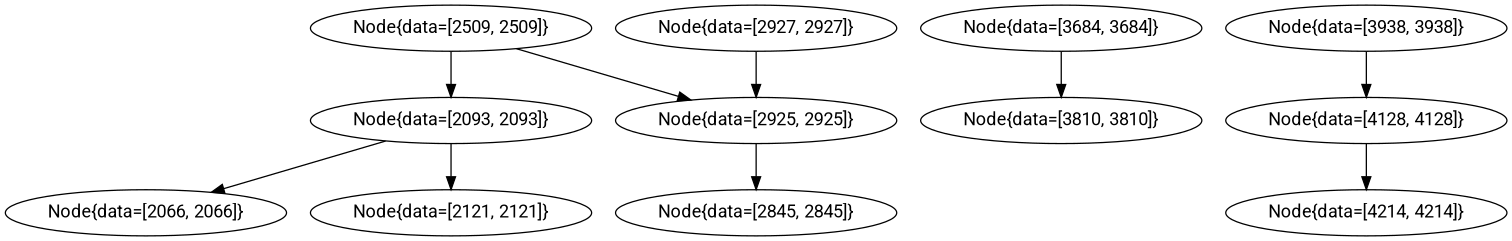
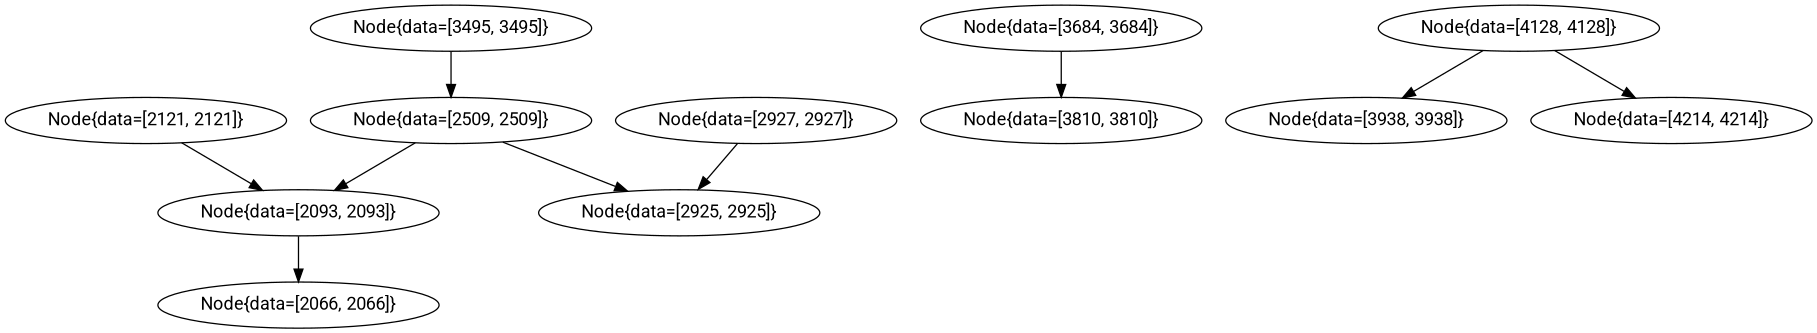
node "Node{data=[3495, 3495]}": added
edge "Node{data=[3938, 3938]}" -> "Node{data=[4128, 4128]}": reversed
edge "Node{data=[2093, 2093]}" -> "Node{data=[2121, 2121]}": reversed
node "Node{data=[2845, 2845]}": removed
